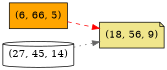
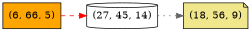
edge "(6, 66, 5)" -> "(18, 56, 9)": now "(6, 66, 5)" -> "(27, 45, 14)"
